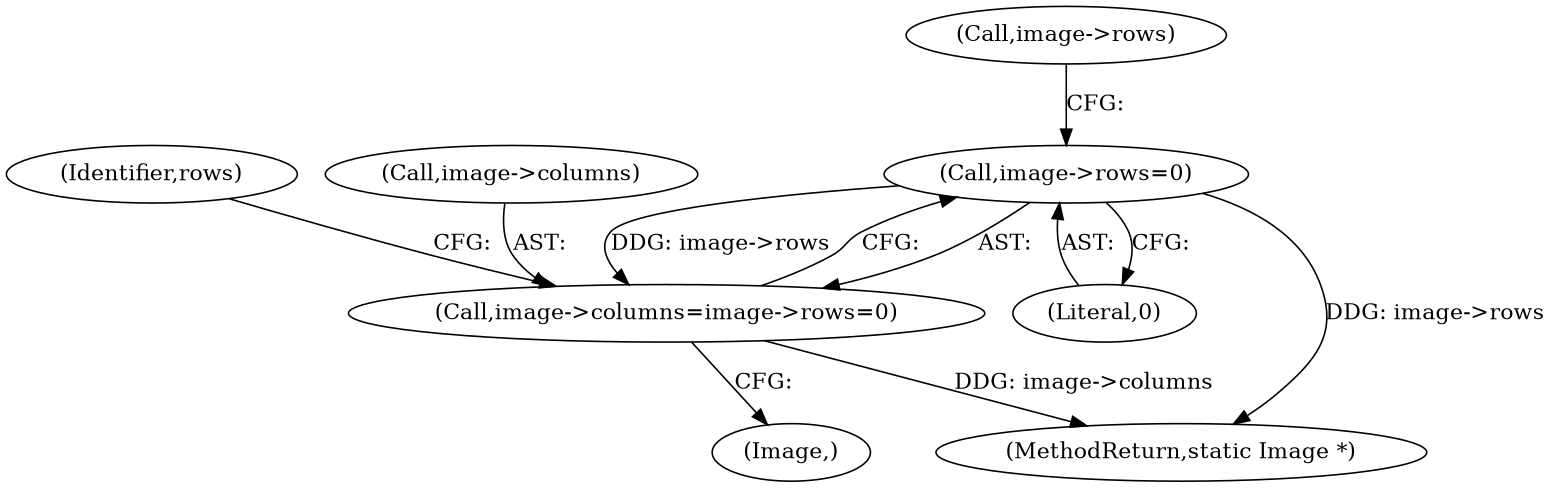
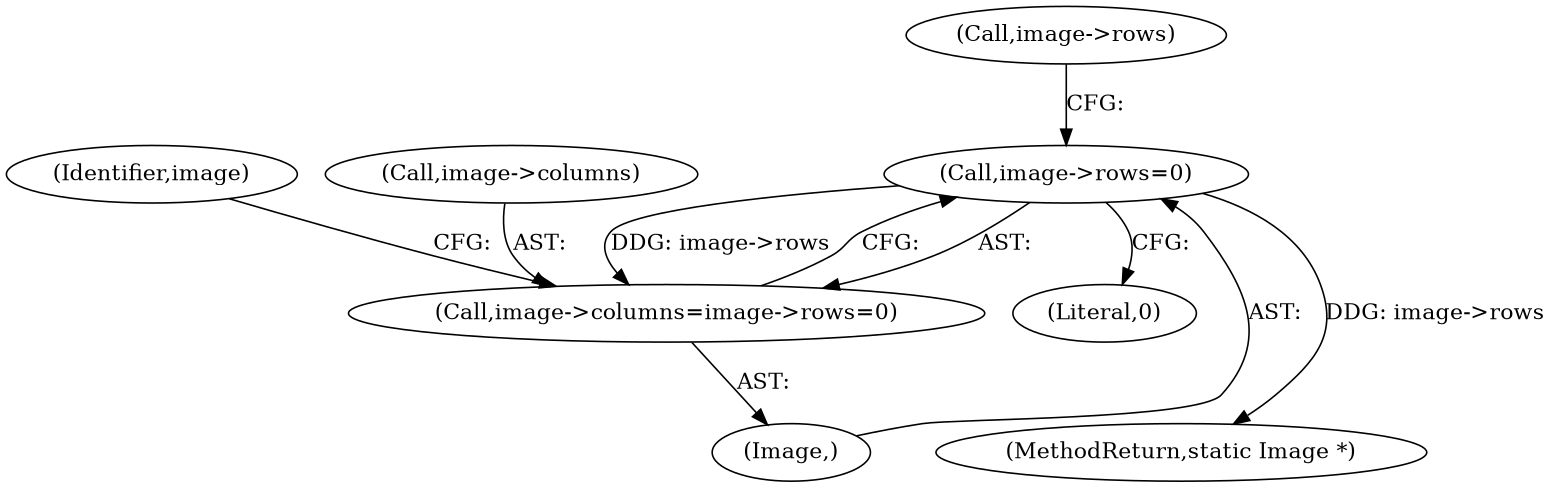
node "(Identifier,rows)": label "(Identifier,rows)" -> "(Identifier,image)"
edge "(Literal,0)" -> "(Call,image->rows=0)": now "(Image,)" -> "(Call,image->rows=0)"
edge "(Call,image->columns=image->rows=0)" -> "(MethodReturn,static Image *)": removed, label "DDG: image->columns"
edge "(Call,image->columns=image->rows=0)" -> "(Image,)": label "CFG: " -> "AST: "
